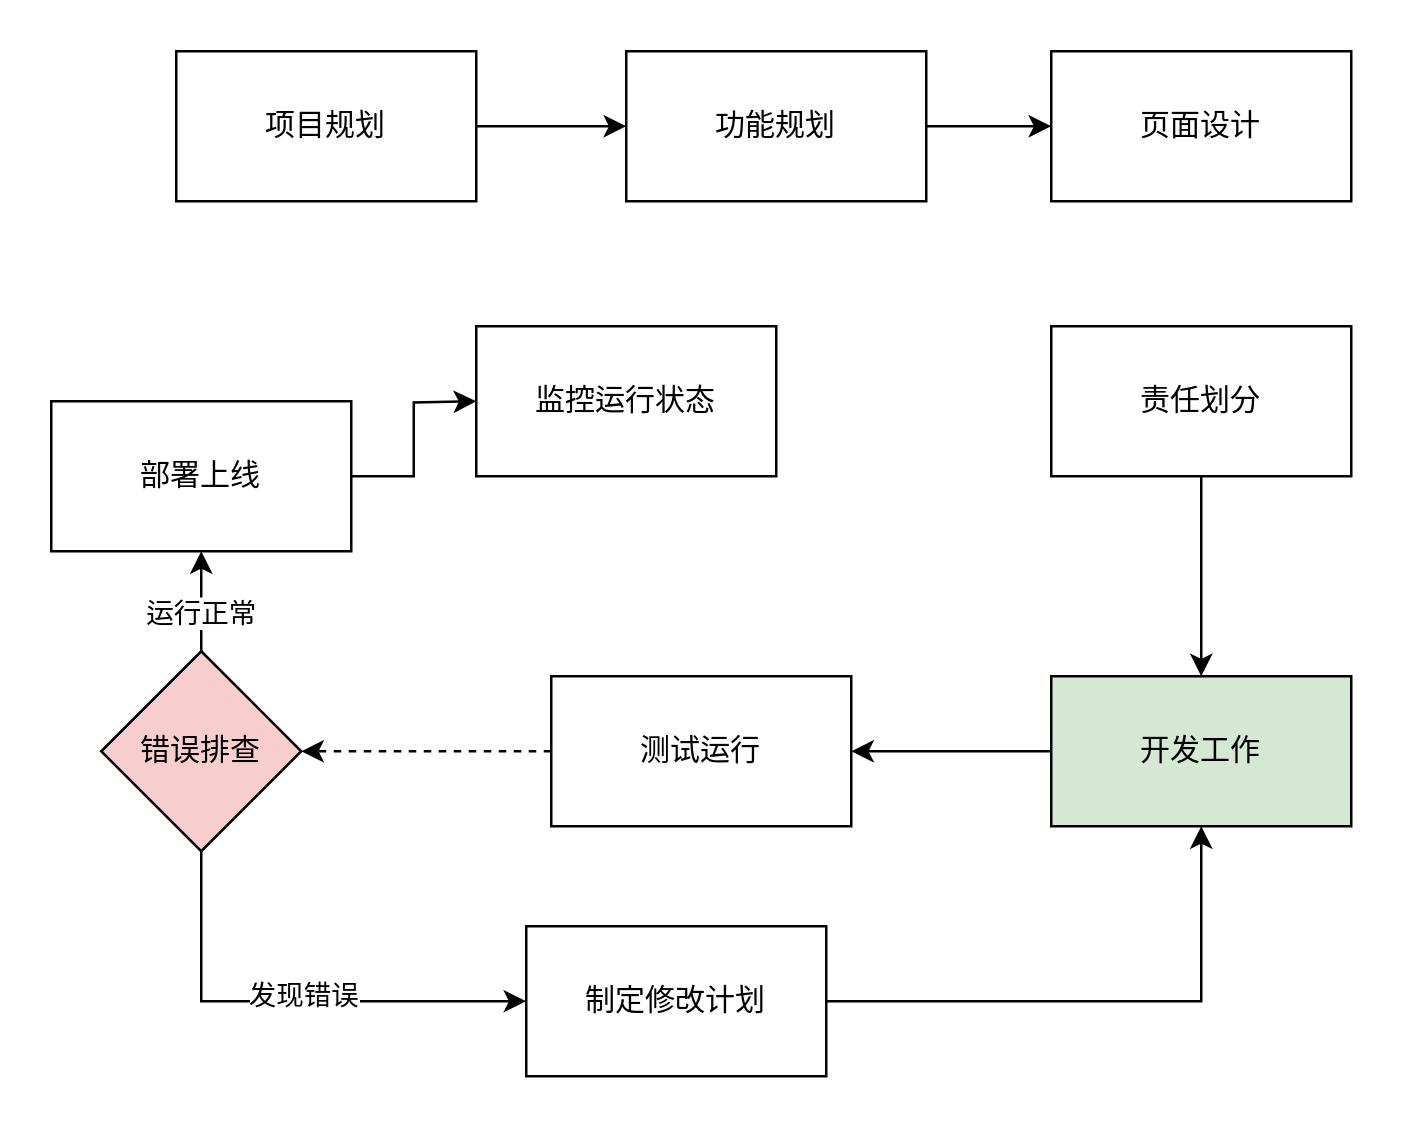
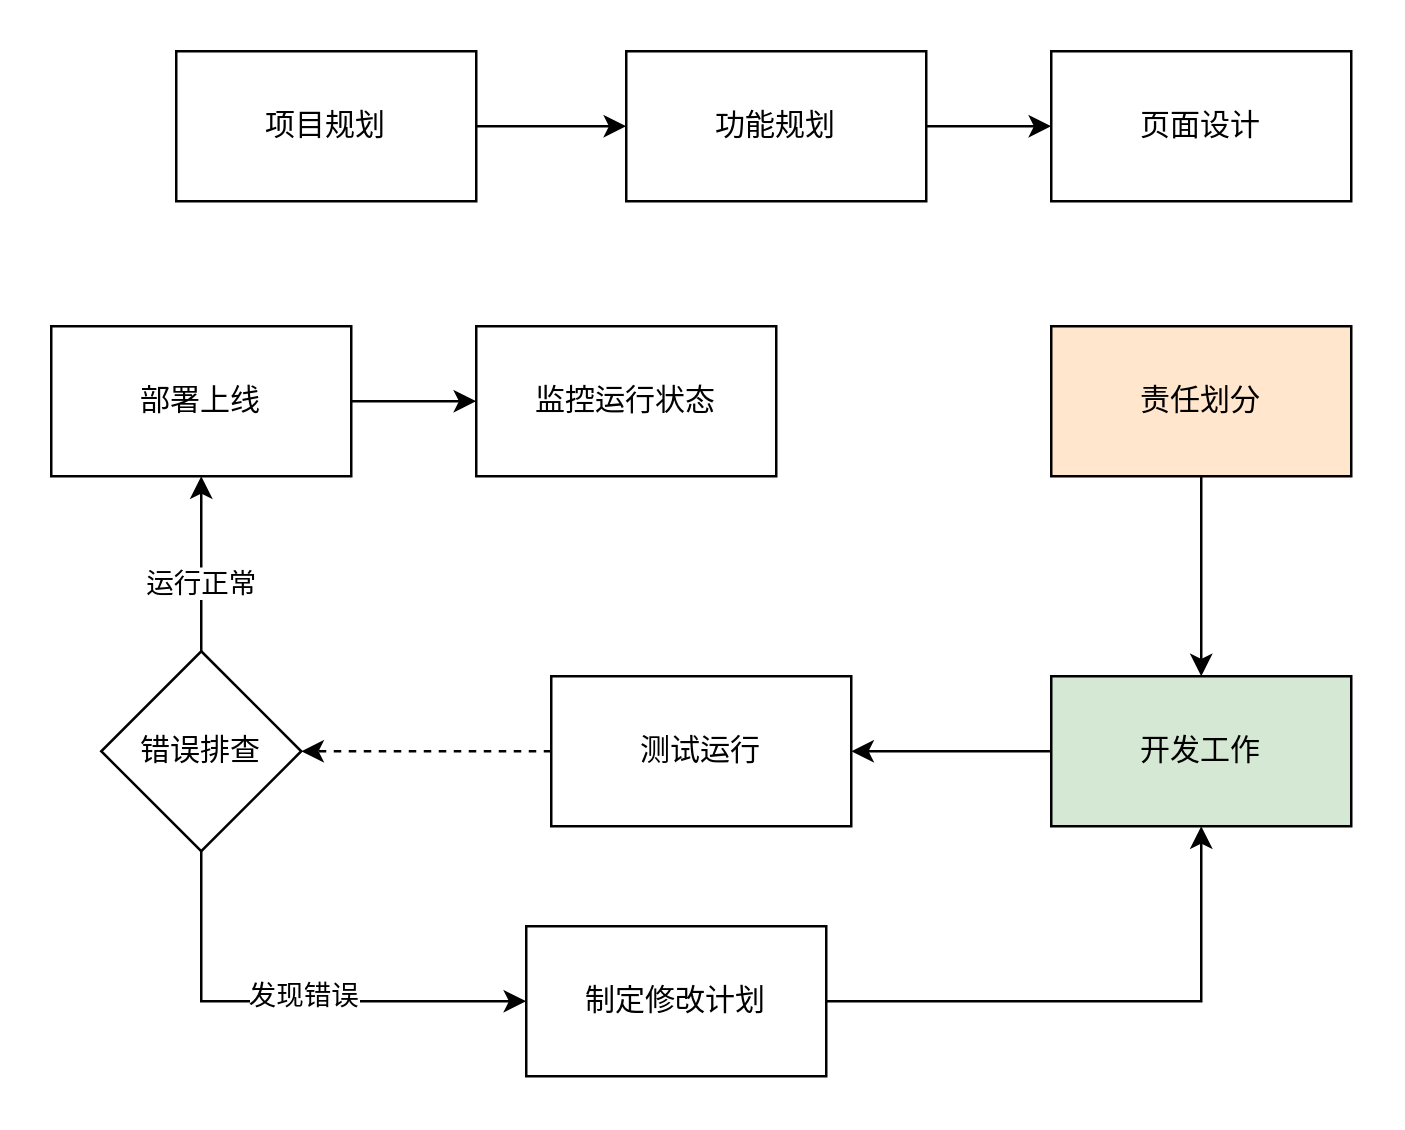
node "责任划分": fillcolor #ffffff -> #ffe6cc
node "部署上线": moved (201, 476) -> (201, 401)
node "错误排查": fillcolor #f8cecc -> #ffffff
